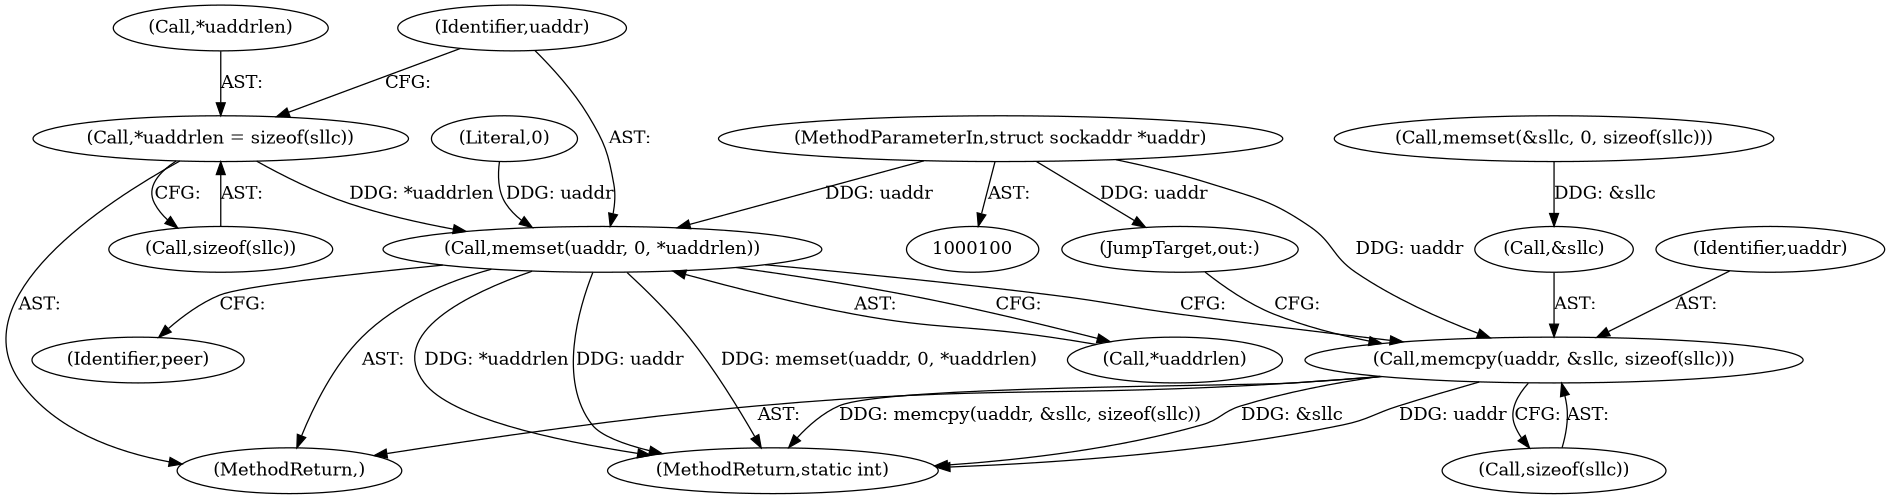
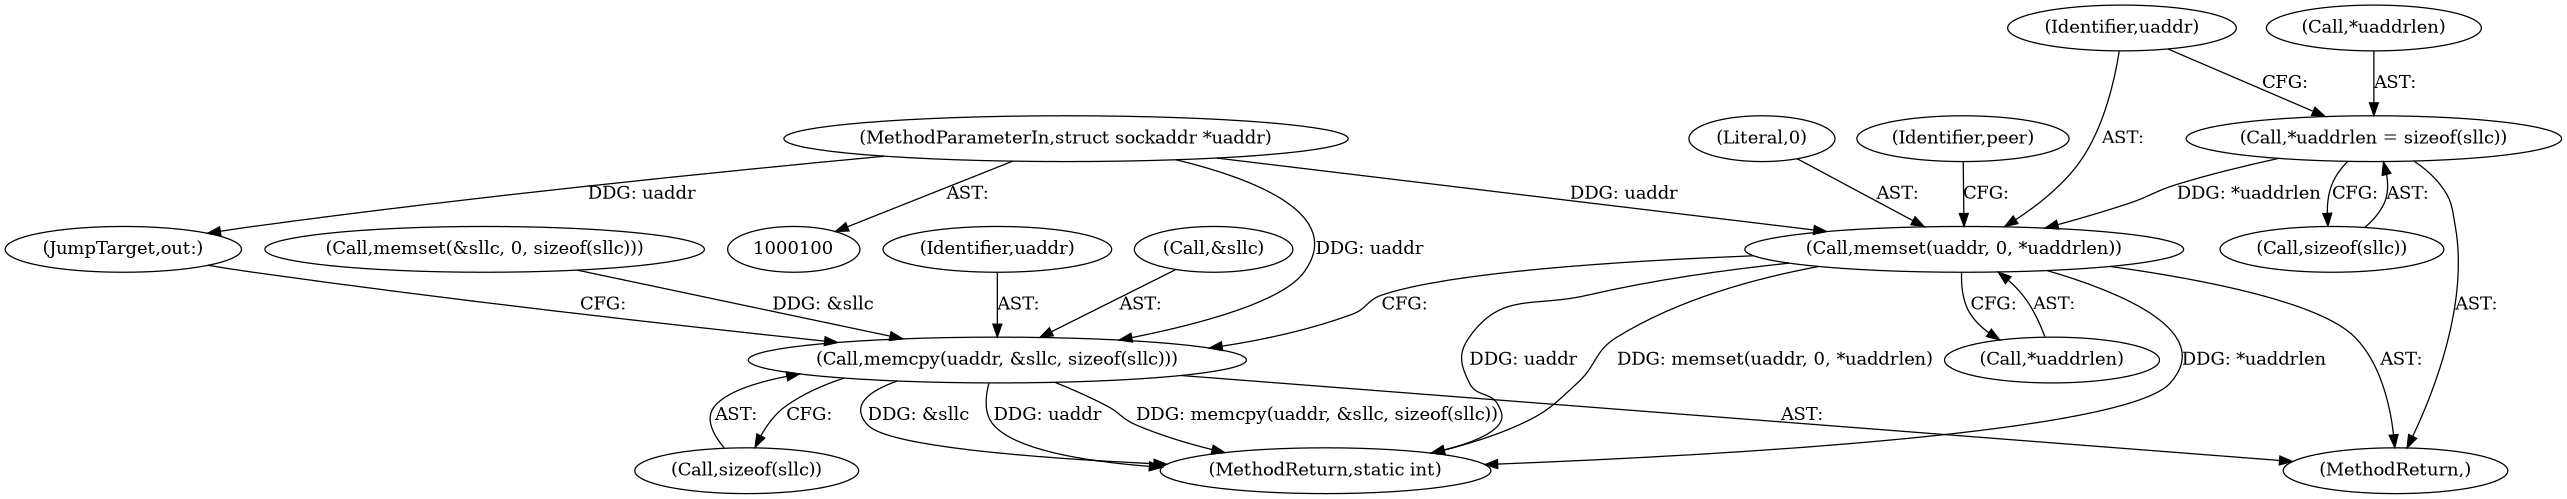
edge "(Call,memset(&sllc, 0, sizeof(sllc)))" -> "(Call,&sllc)": now "(Call,memset(&sllc, 0, sizeof(sllc)))" -> "(Call,memcpy(uaddr, &sllc, sizeof(sllc)))"
edge "(Literal,0)" -> "(Call,memset(uaddr, 0, *uaddrlen))": label "DDG: uaddr" -> "AST: "
edge "(Call,memset(uaddr, 0, *uaddrlen))" -> "(Identifier,peer)": reversed
